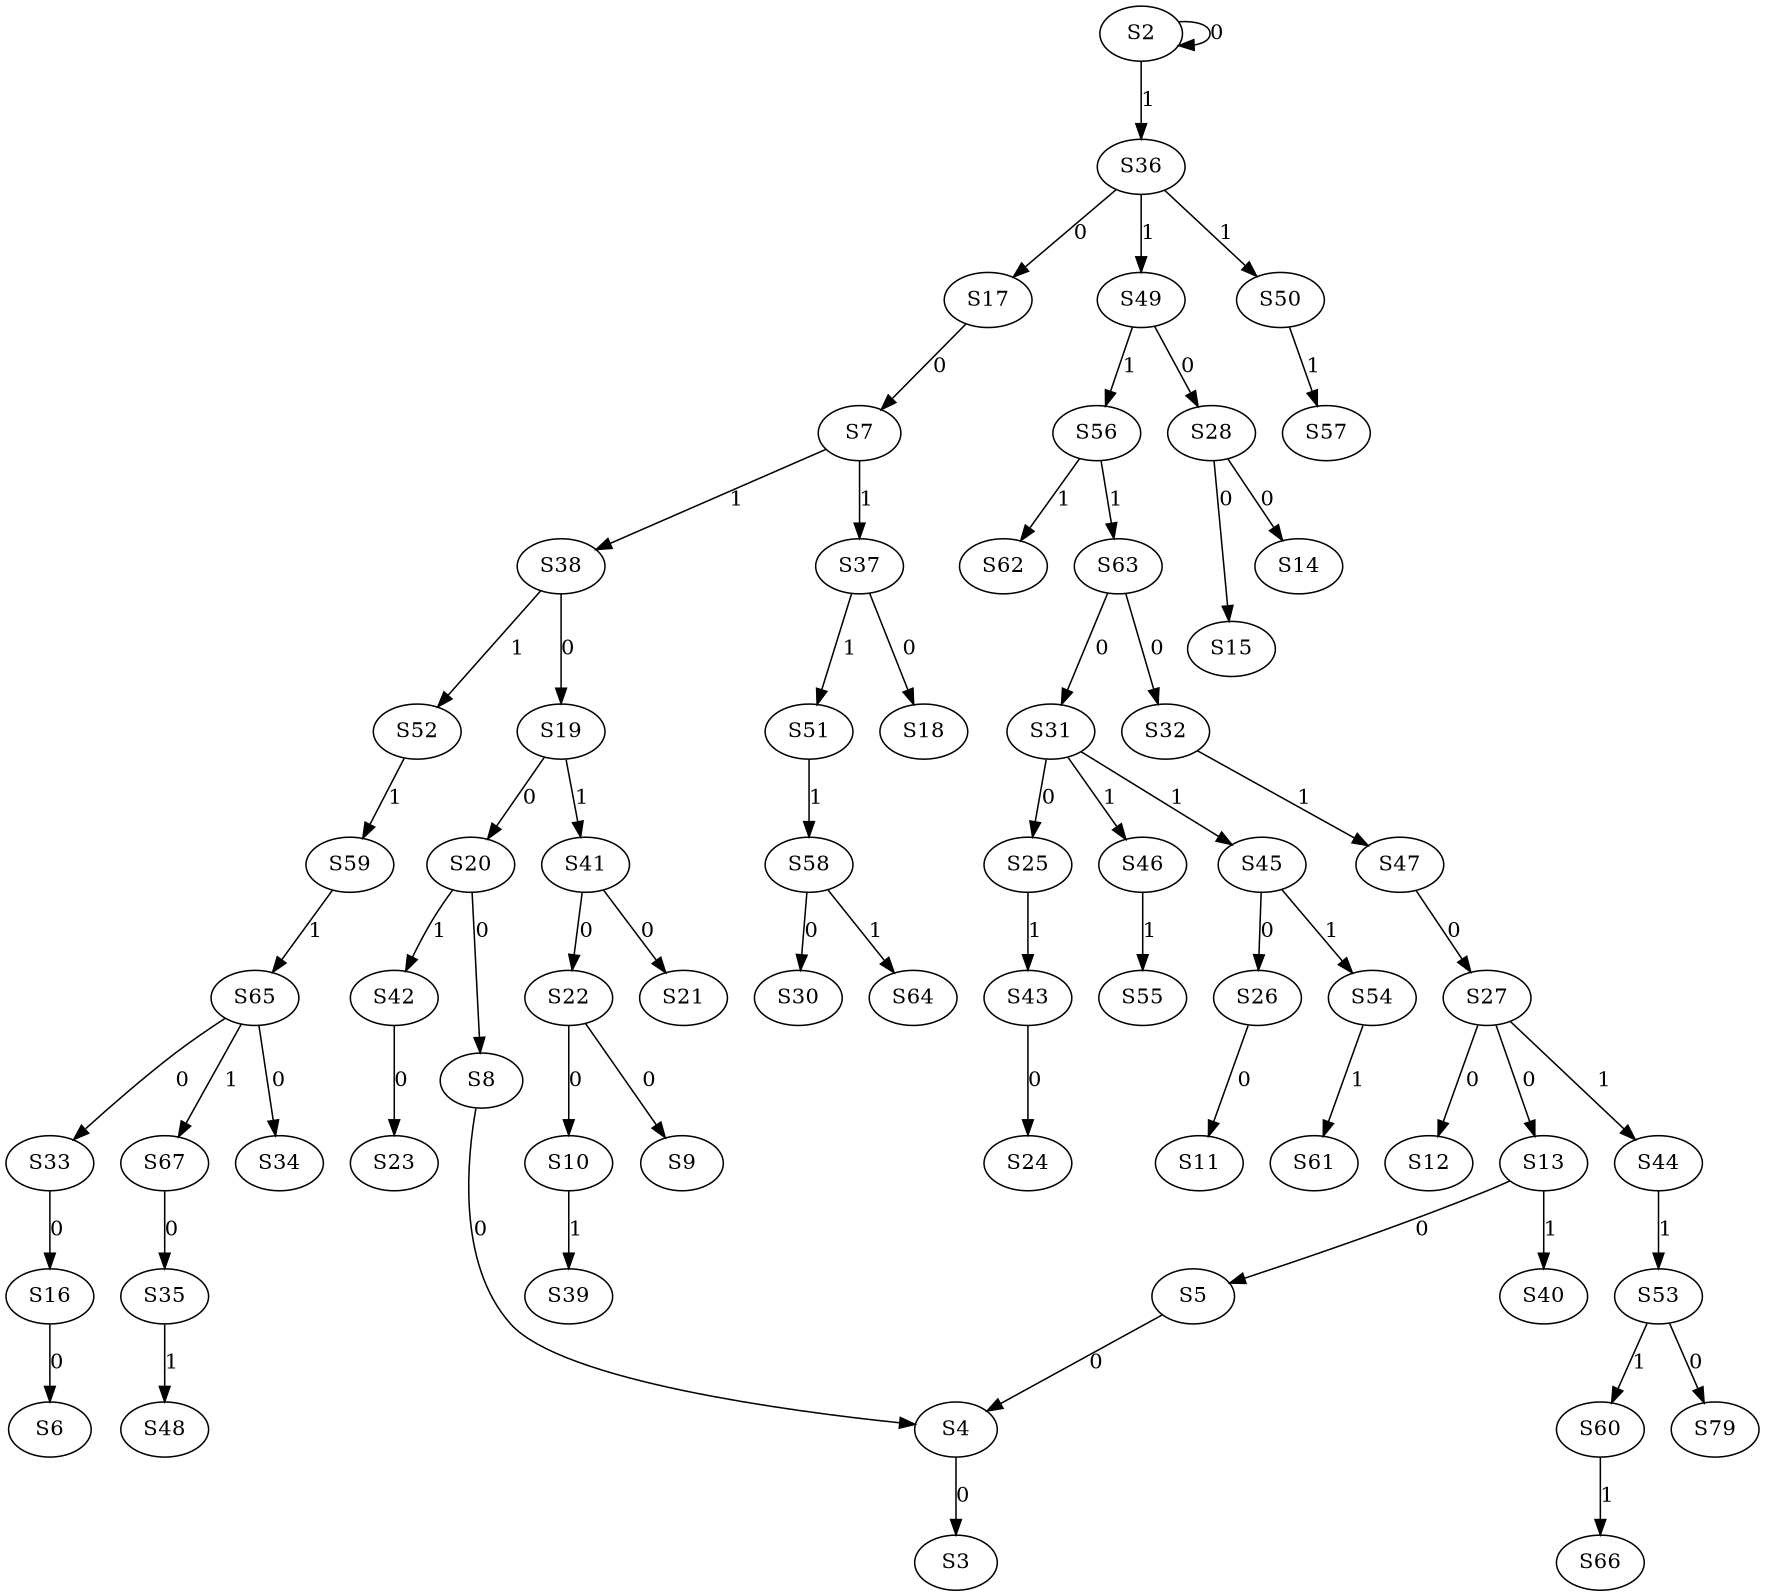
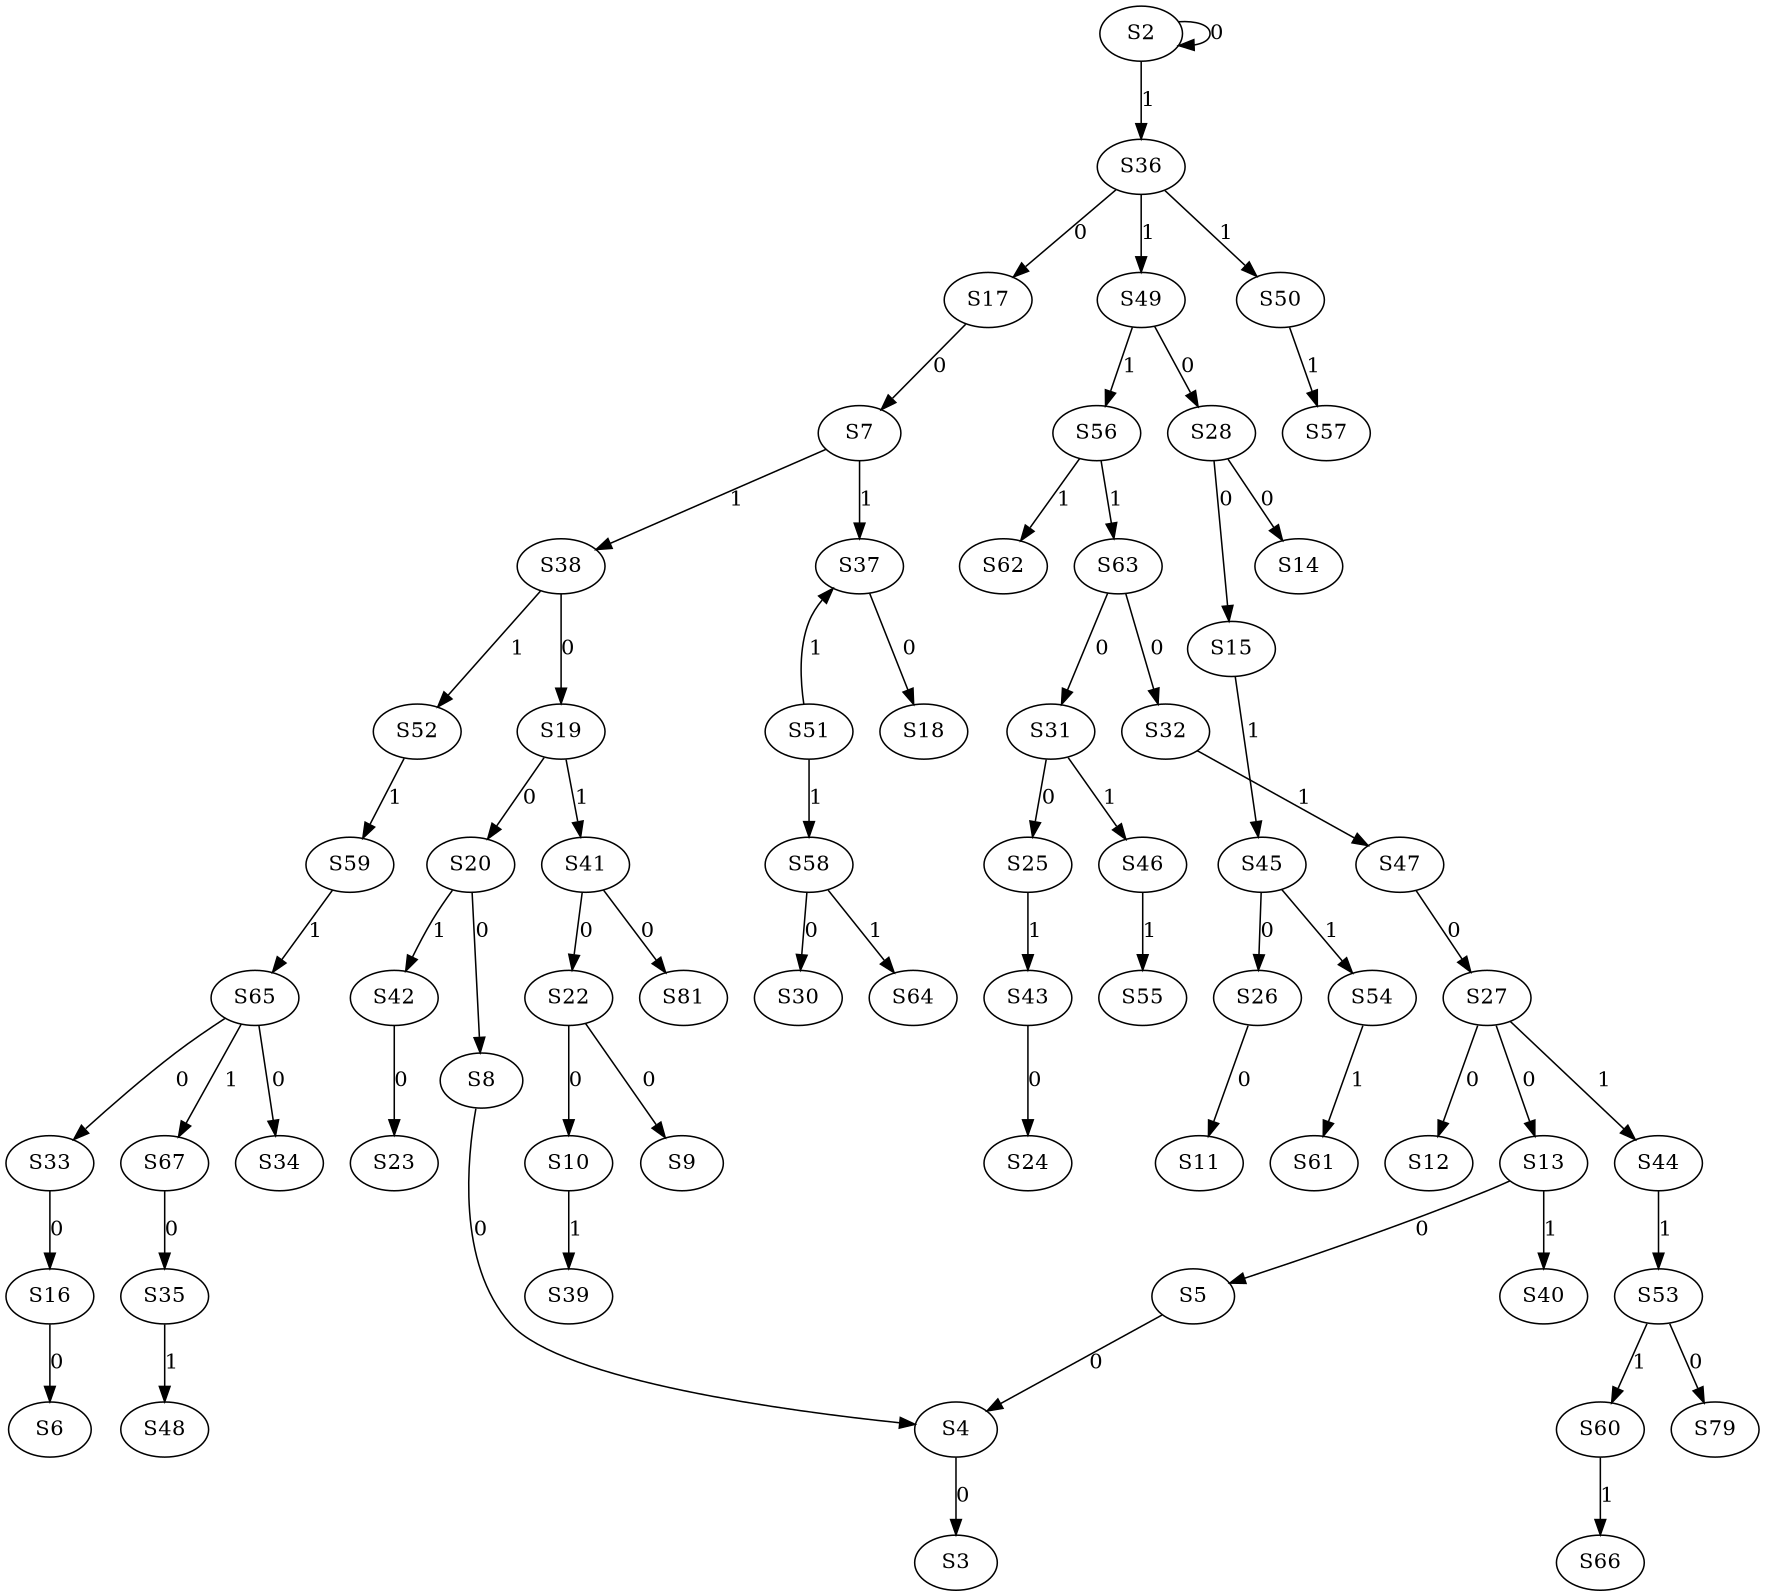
edge "S37" -> "S51": reversed
edge "S31" -> "S45": now "S15" -> "S45"
node "S21": label "S21" -> "S81"
